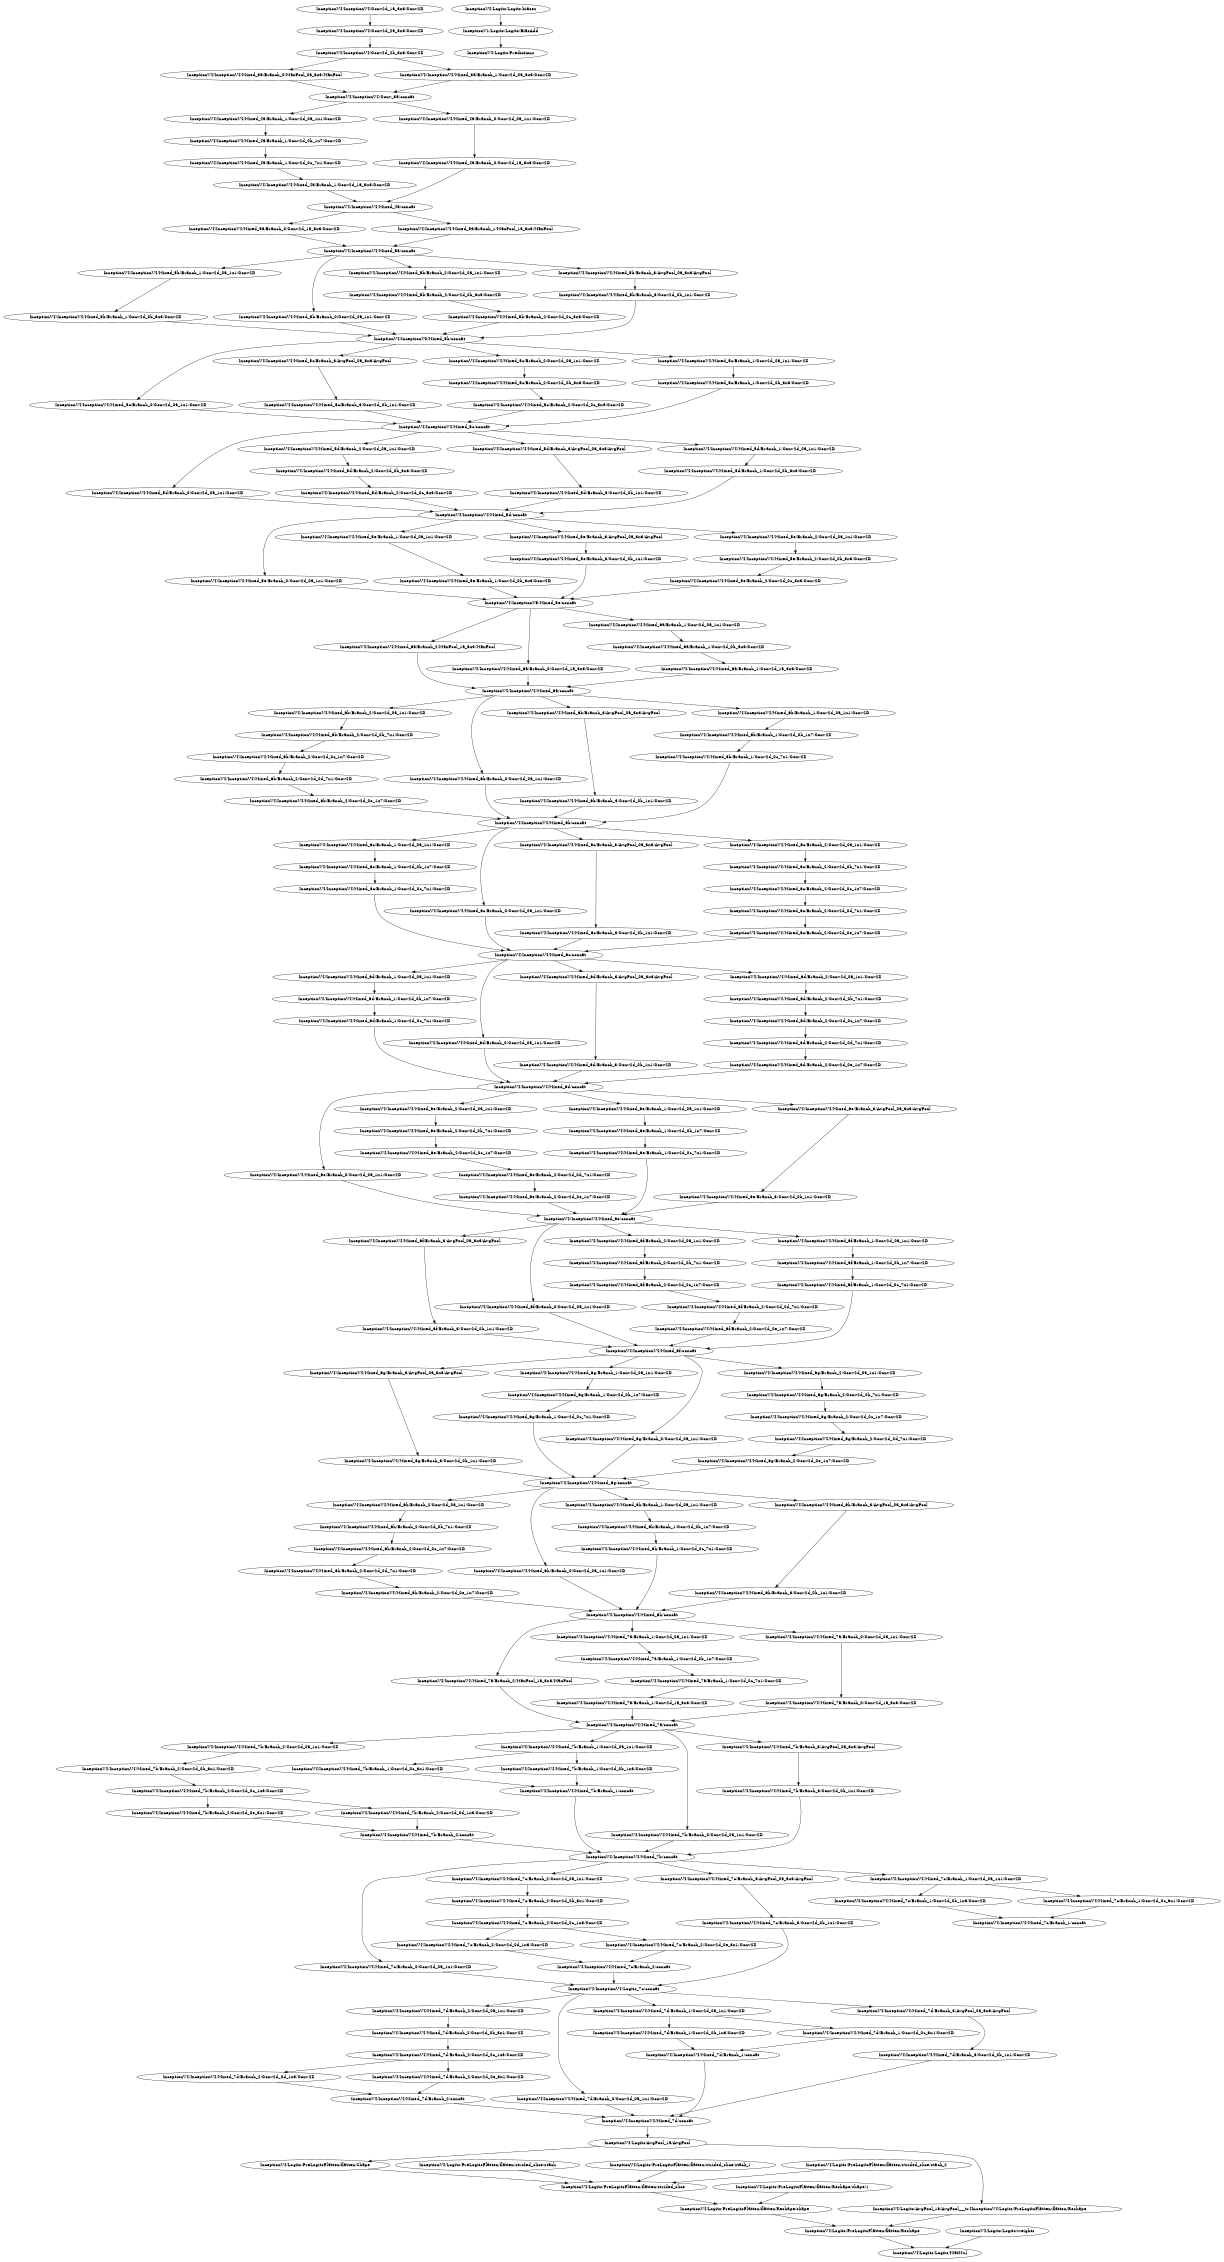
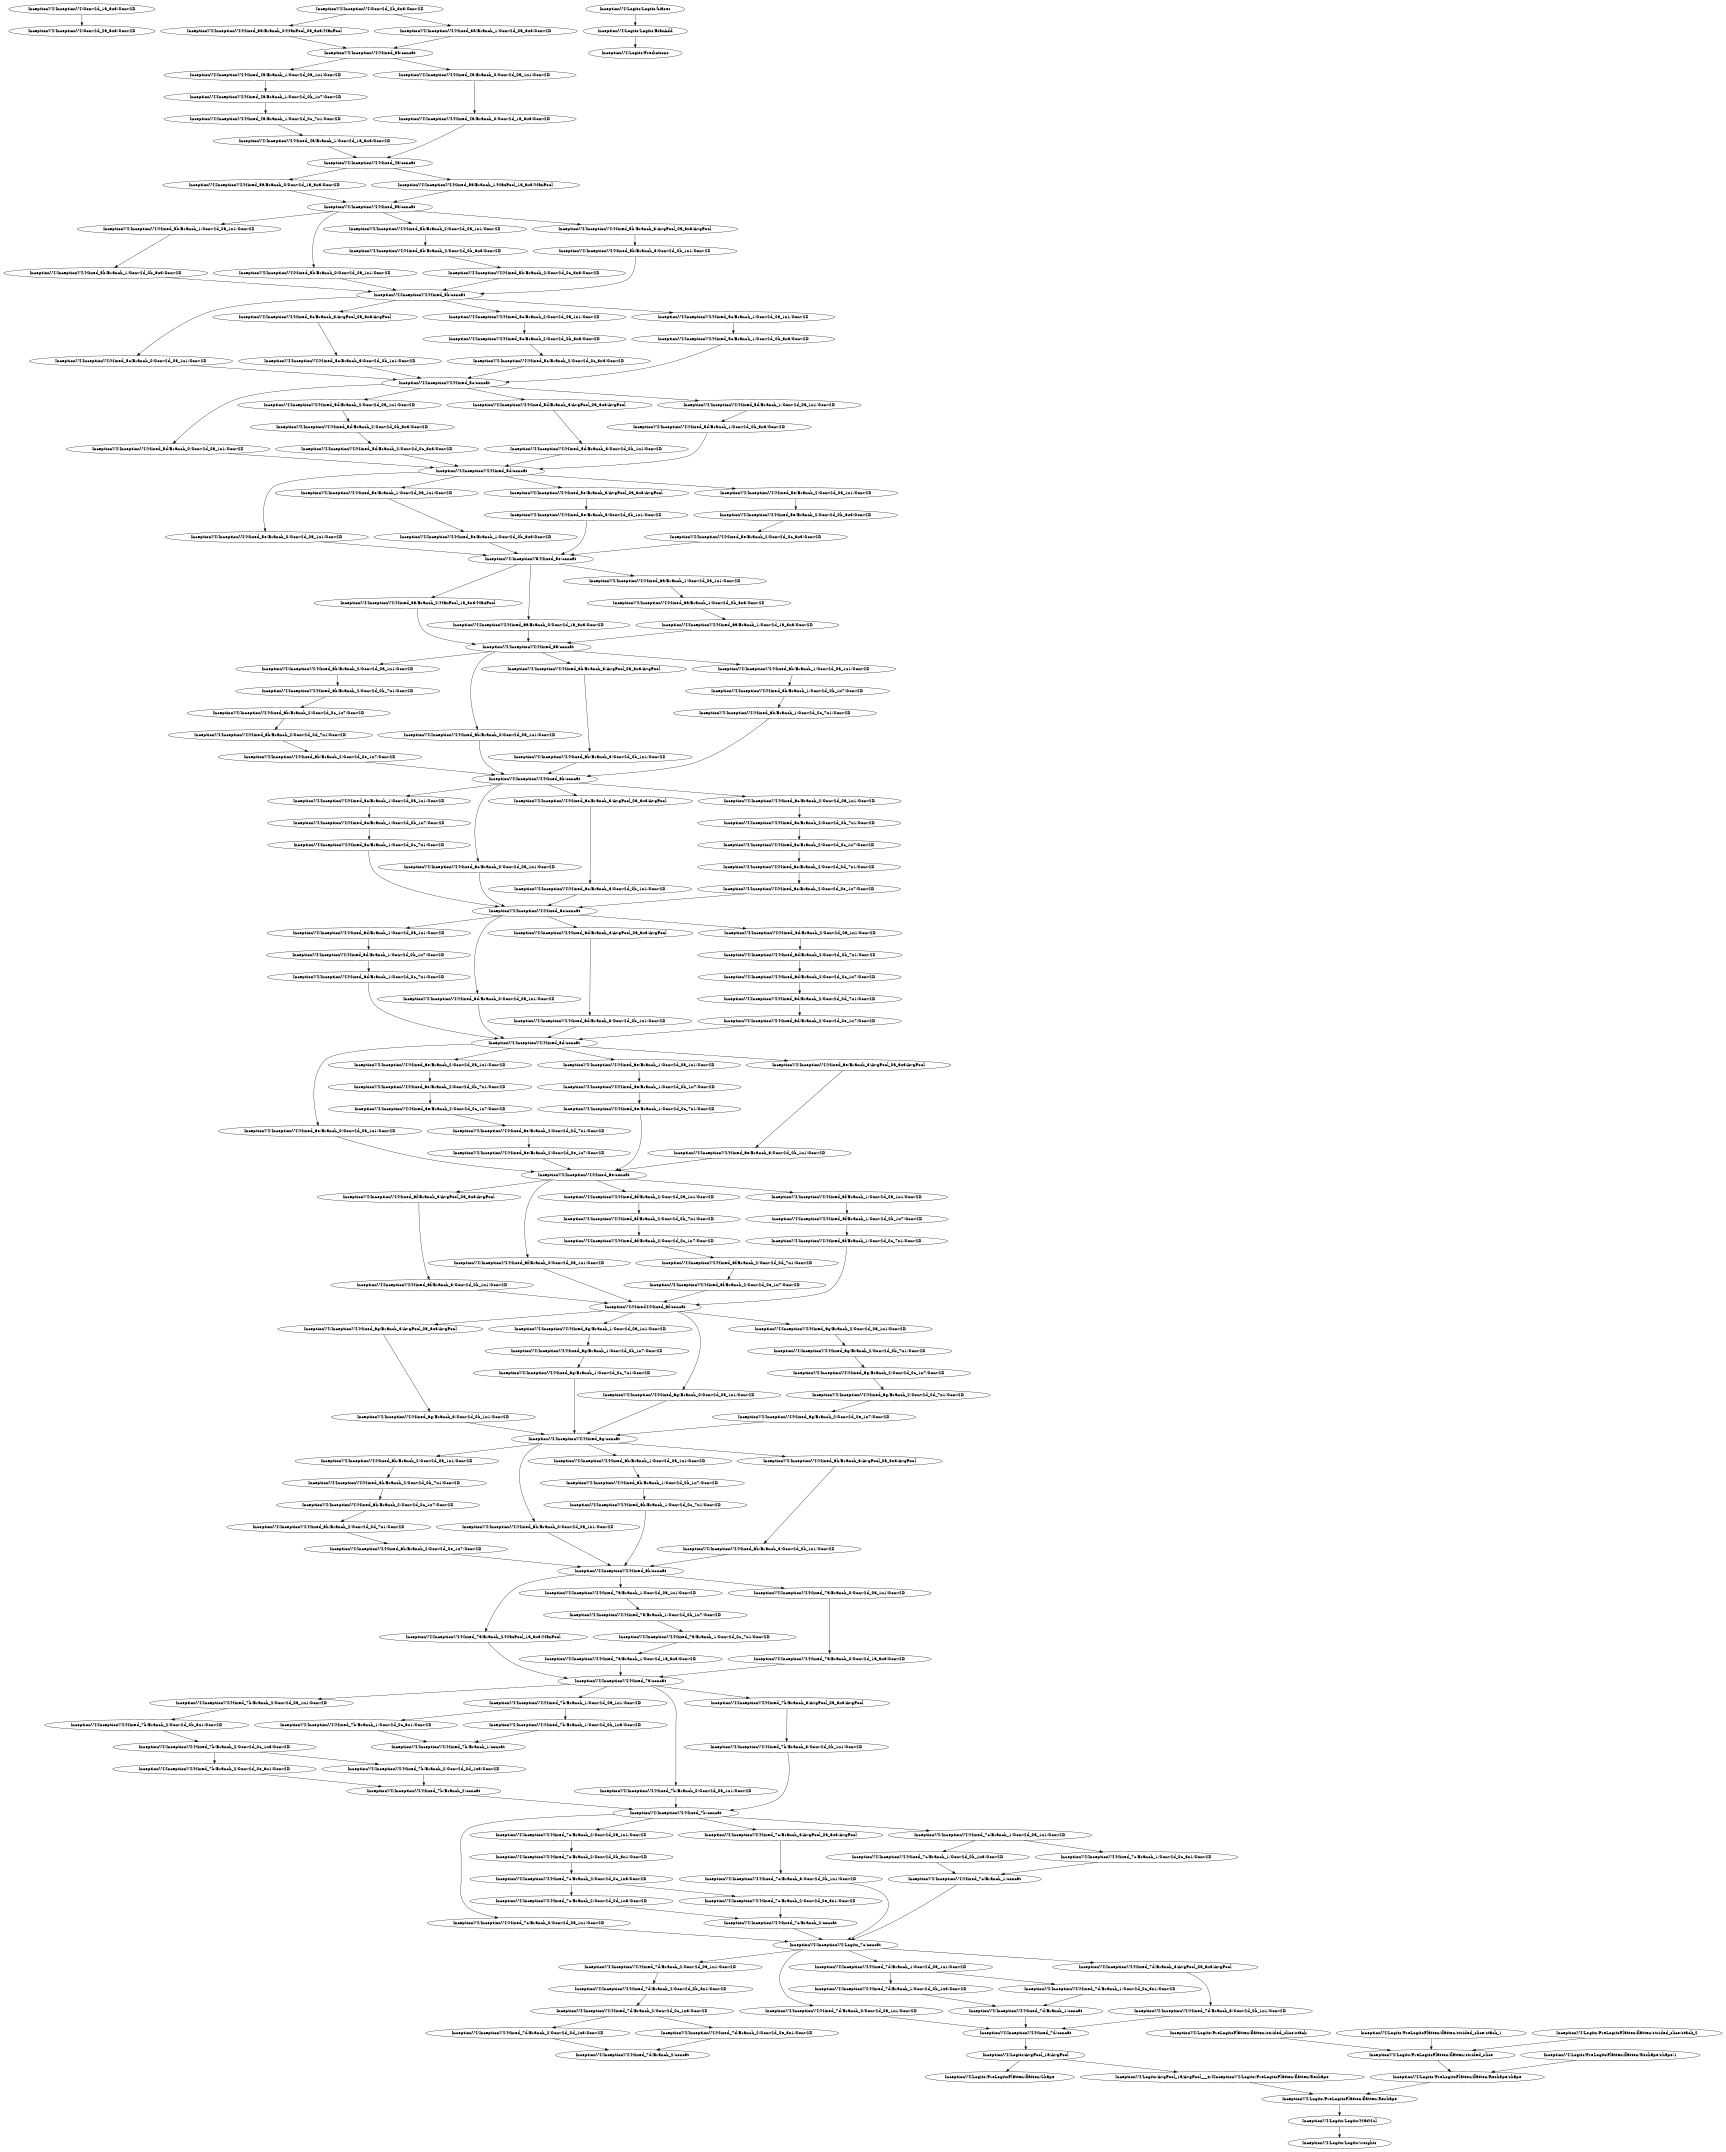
node "InceptionV1/Logits/Logits/BiasAdd": label "InceptionV1/Logits/Logits/BiasAdd" -> "InceptionV4/Logits/Logits/BiasAdd"
edge "InceptionV4/InceptionV4/Conv2d_2a_3x3/Conv2D" -> "InceptionV4/InceptionV4/Conv2d_2b_3x3/Conv2D": removed
node "InceptionV4/InceptionV4/Conv_3a/concat": label "InceptionV4/InceptionV4/Conv_3a/concat" -> "InceptionV4/InceptionV4/Mixed_3a/concat"
node "InceptionV4/InceptionV0/Mixed_5b/concat": label "InceptionV4/InceptionV0/Mixed_5b/concat" -> "InceptionV4/InceptionV4/Mixed_5b/concat"
node "InceptionV4/InceptionV4/Mixed_6f/concat": label "InceptionV4/InceptionV4/Mixed_6f/concat" -> "InceptionV4/Mixed4/Mixed_6f/concat"
edge "InceptionV4/InceptionV4/Mixed_7b/Branch_1/concat" -> "InceptionV4/InceptionV4/Mixed_7b/concat": removed
edge "InceptionV4/InceptionV4/Mixed_7c/Branch_1/concat" -> "InceptionV4/InceptionV4/Logits_7c/concat": added
edge "InceptionV4/InceptionV4/Mixed_7d/Branch_2/concat" -> "InceptionV4/InceptionV4/Mixed_7d/concat": removed
edge "InceptionV4/Logits/PreLogitsFlatten/flatten/Shape" -> "InceptionV4/Logits/PreLogitsFlatten/flatten/strided_slice": removed
edge "InceptionV4/Logits/Logits/weights" -> "InceptionV4/Logits/Logits/MatMul": reversed
